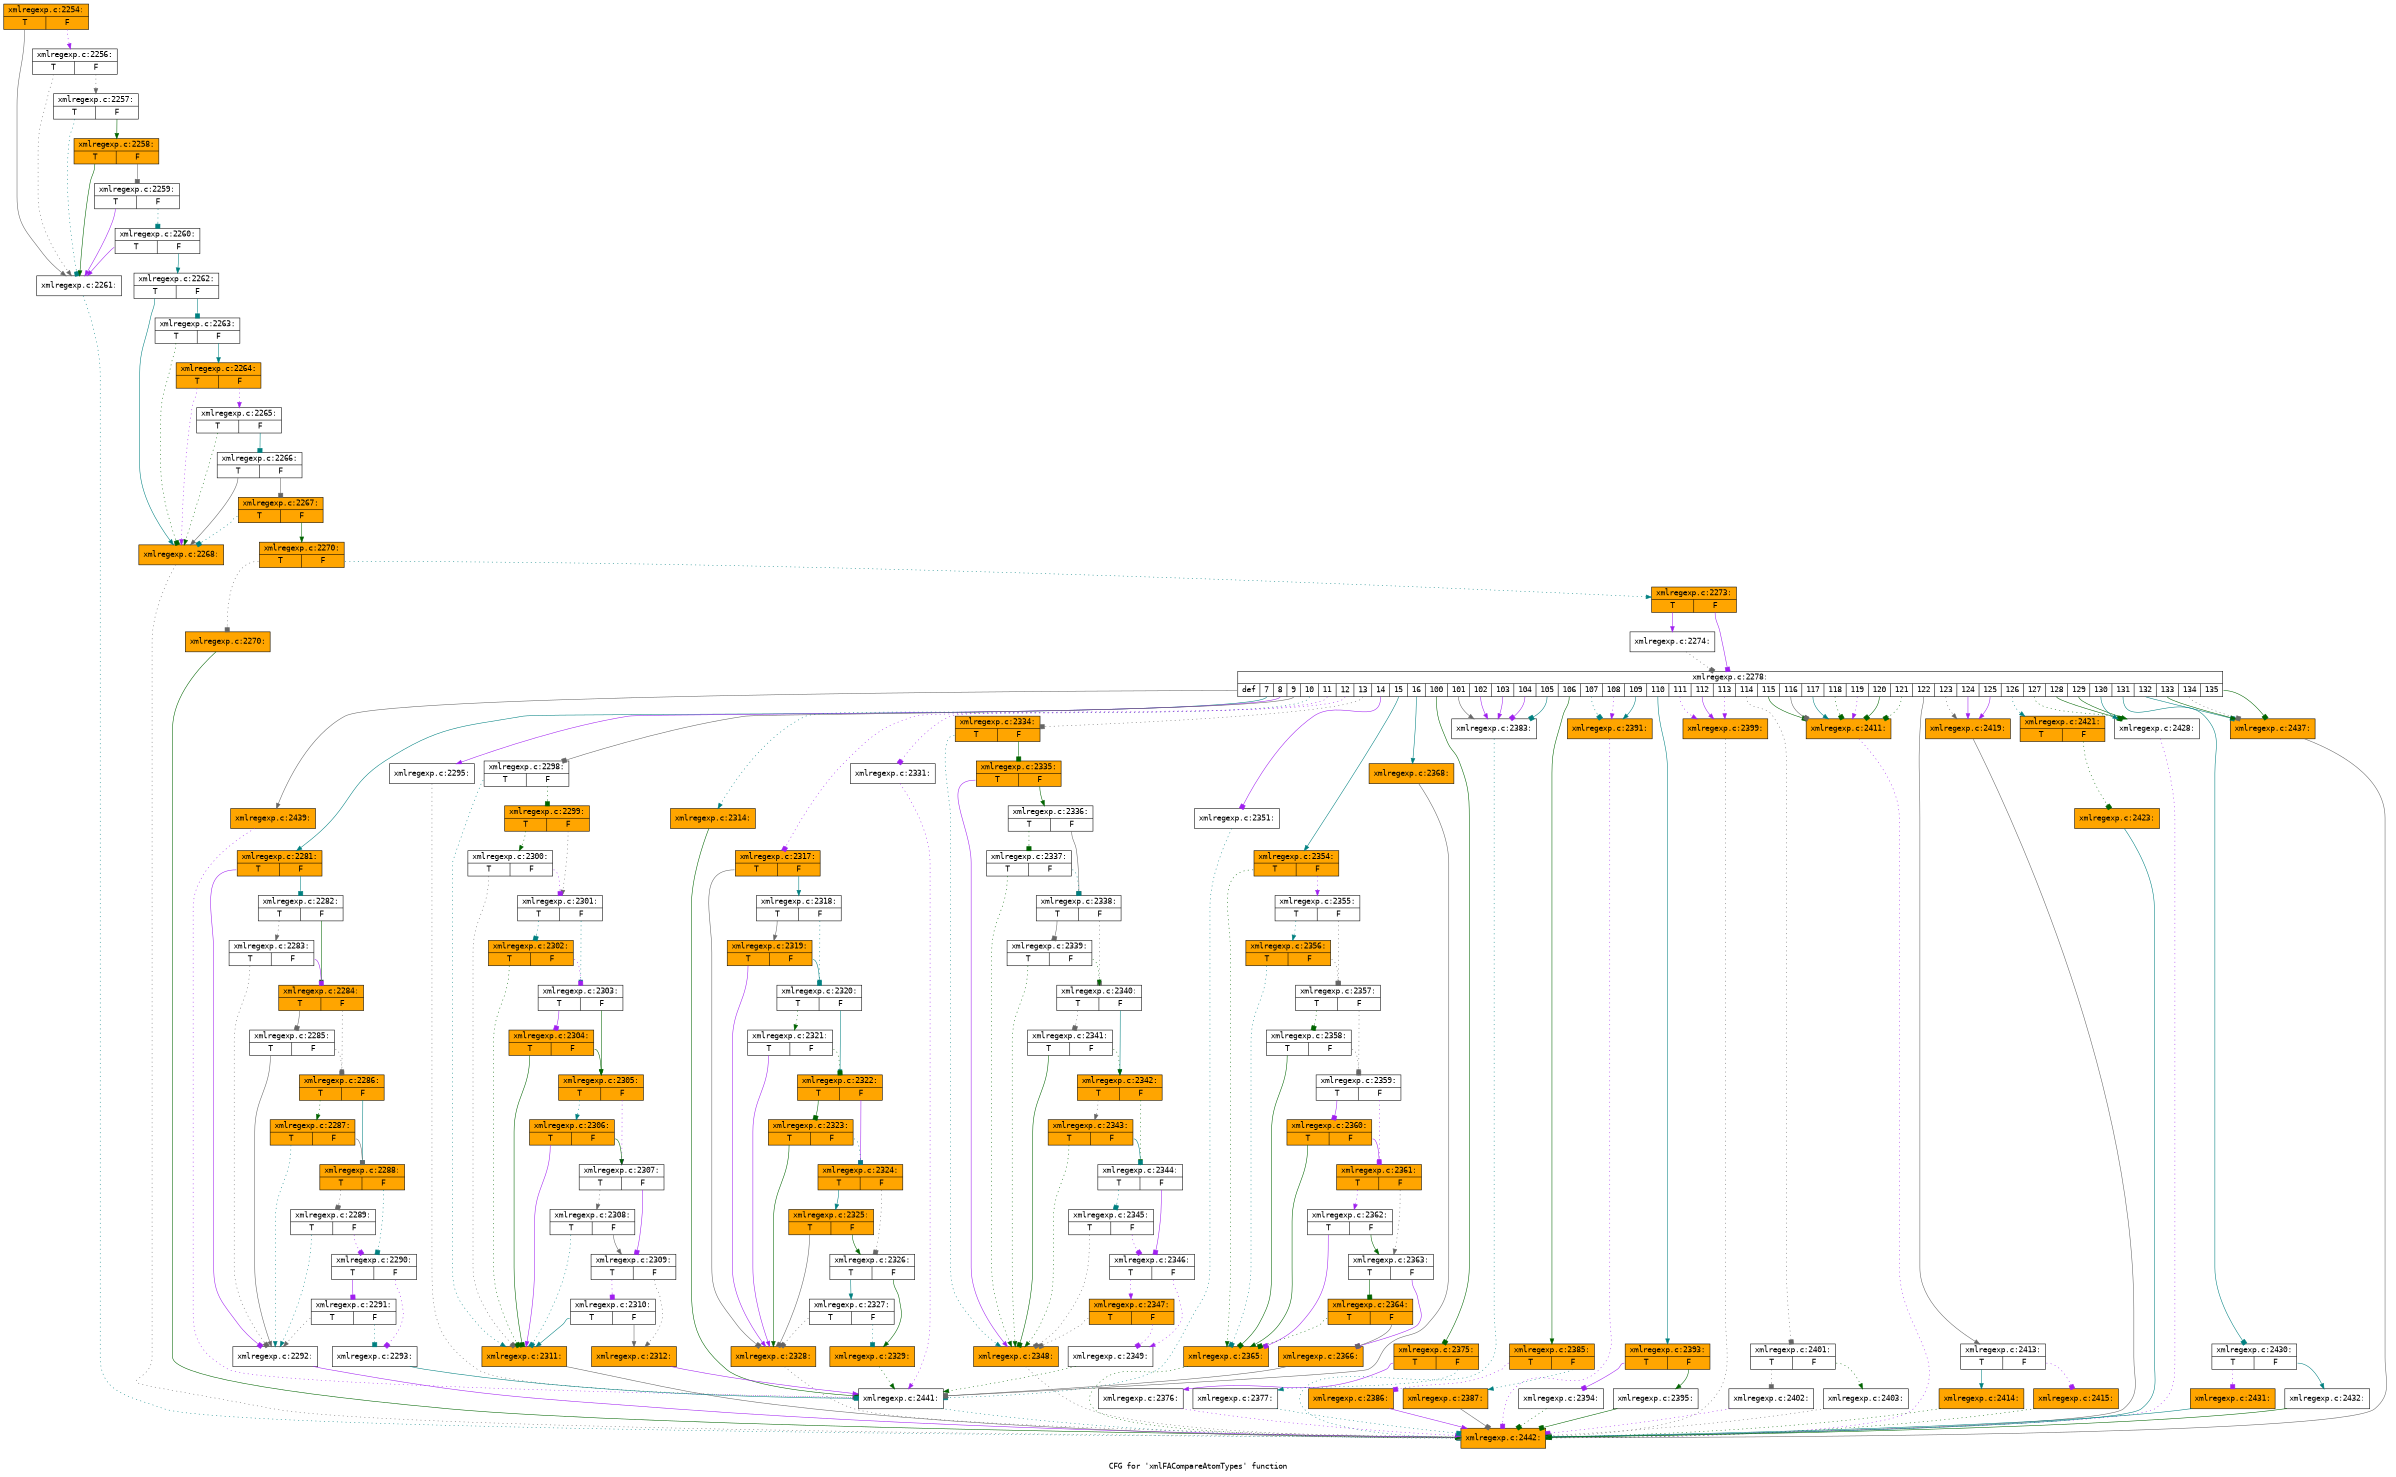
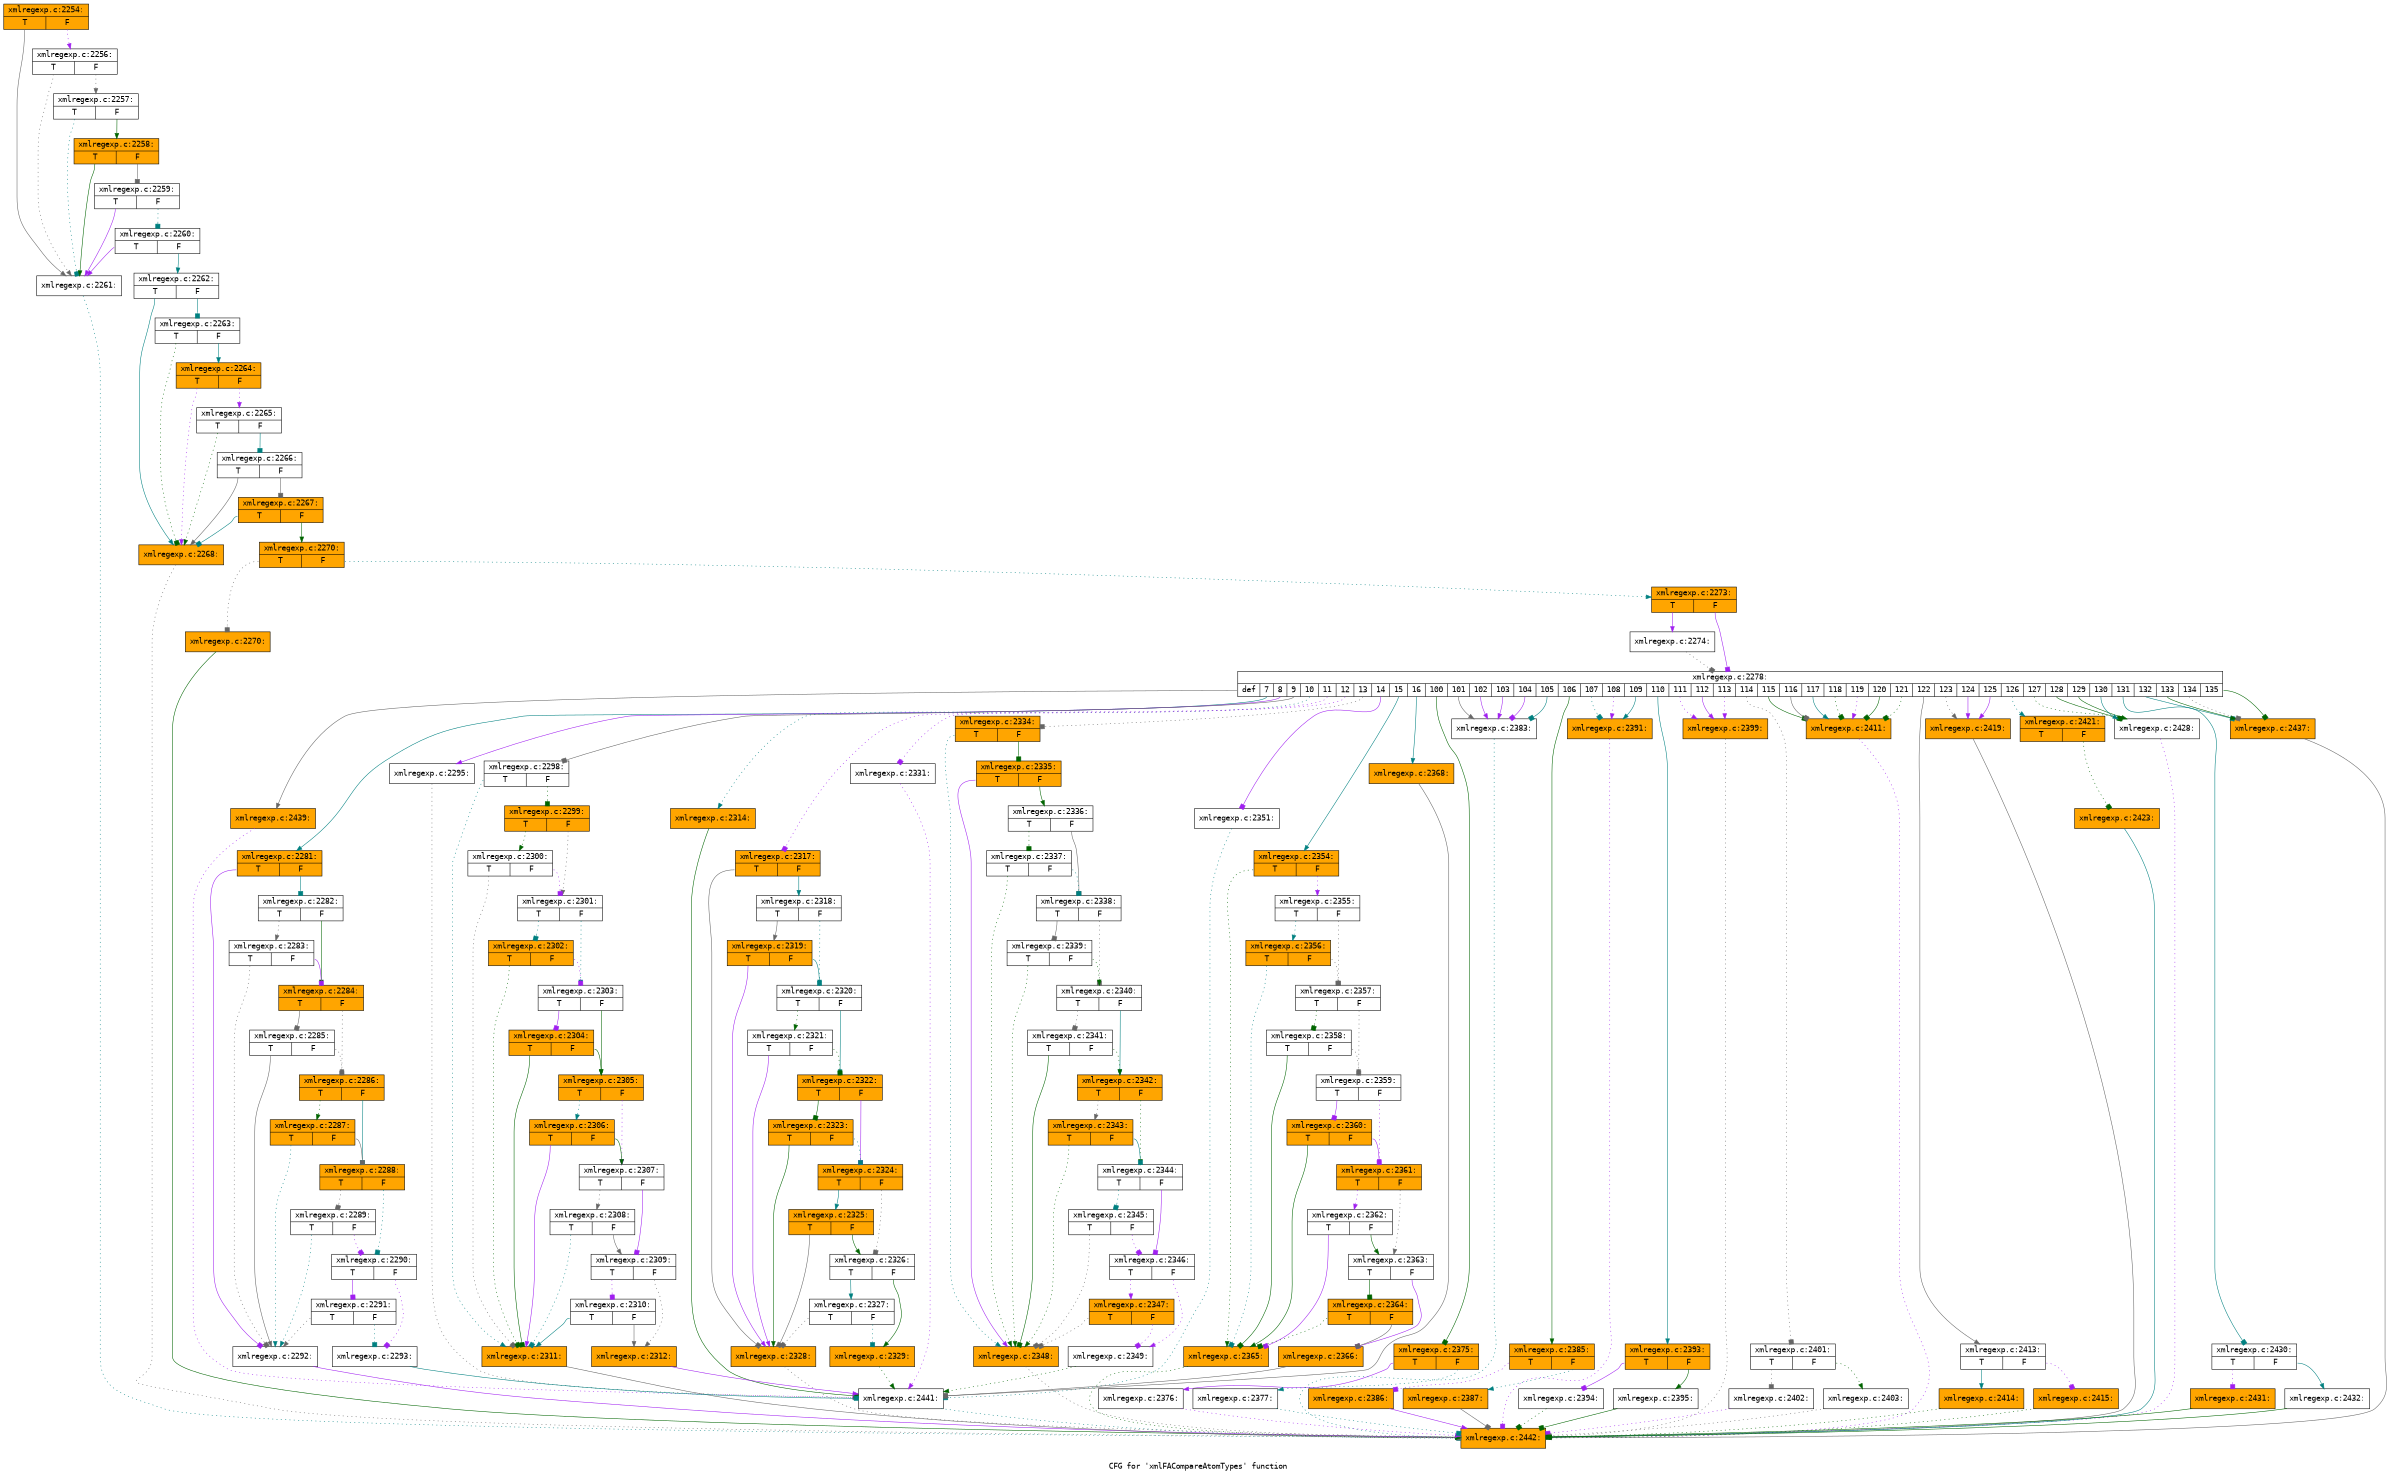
edge "xmlregexp.c:2267:" -> "xmlregexp.c:2268:": style dotted -> solid
edge "xmlregexp.c:2431:" -> "xmlregexp.c:2442:": color teal -> darkgreen
